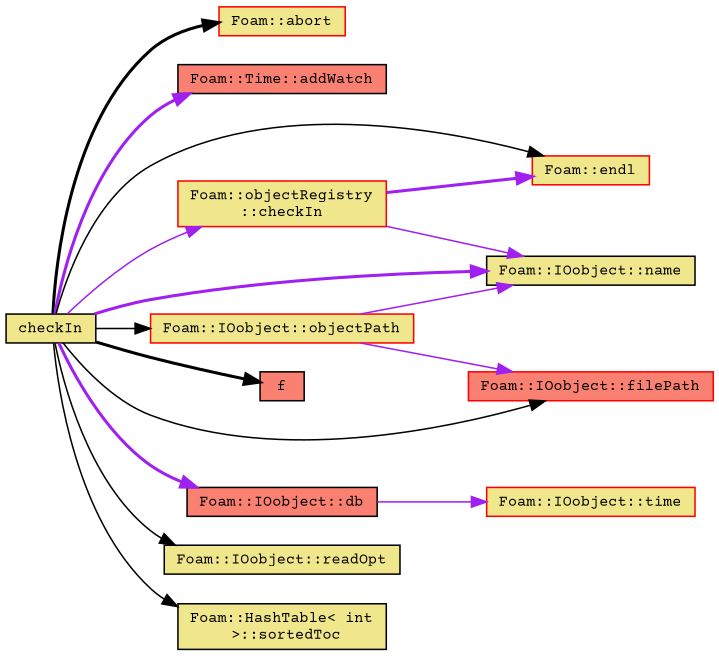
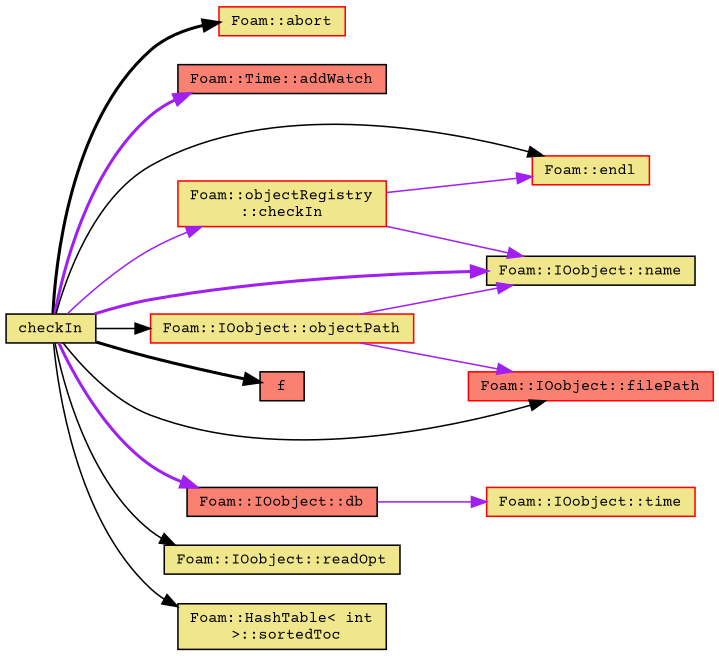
edge "Foam::objectRegistry ::checkIn" -> "Foam::endl": style bold -> solid
